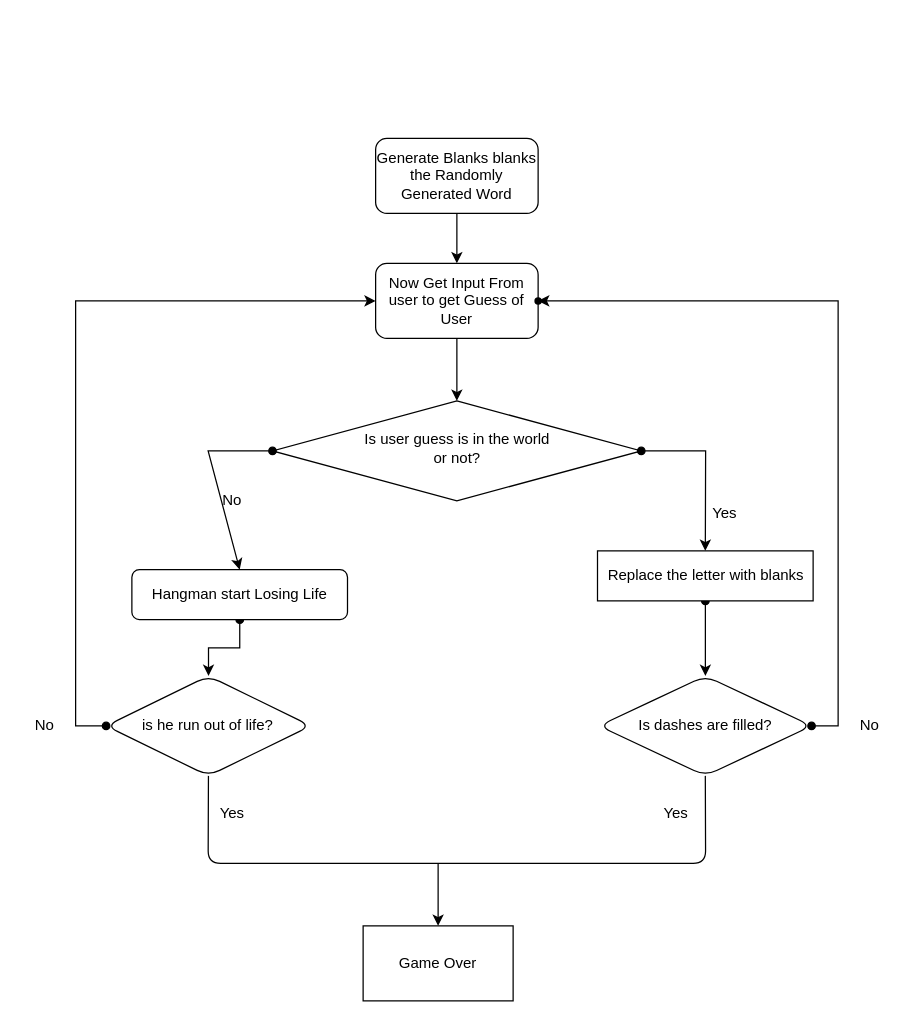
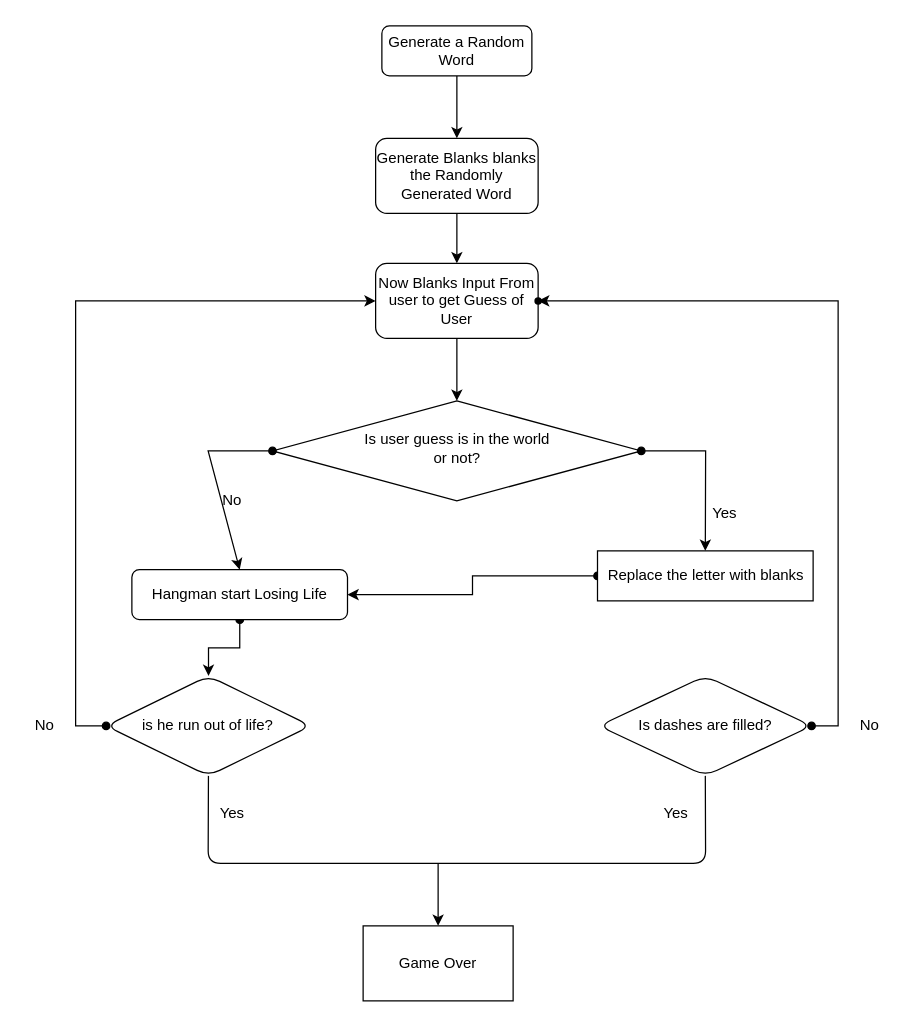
node "Generate a Random Word": added
edge "Generate a Random Word" -> "Generate Blanks blanks the Randomly Generated Word": added
node "Now Get Input From user to get Guess of User": label "Now Get Input From user to get Guess of User" -> "Now Blanks Input From user to get Guess of User"
edge "Replace the letter with blanks" -- "Is dashes are filled?": now "Replace the letter with blanks" -- "Hangman start Losing Life"
